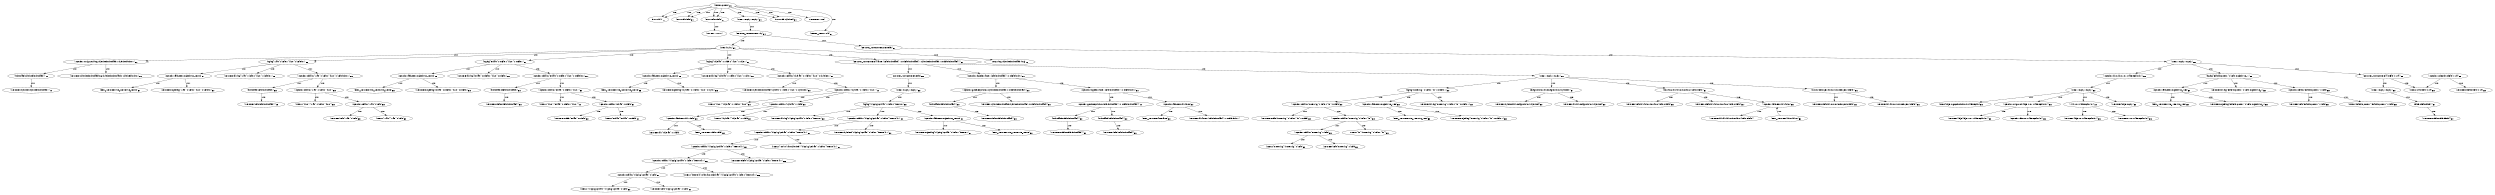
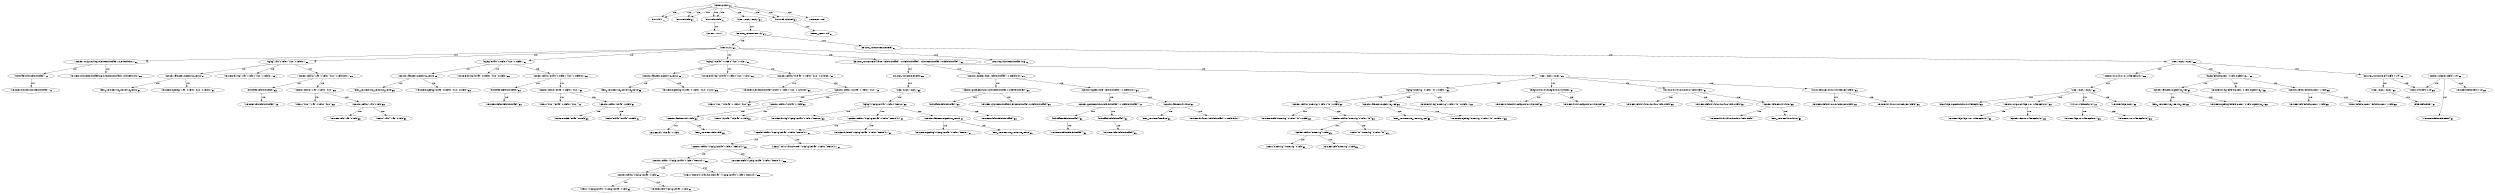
edge "(METHOD,process)" -> "(METHOD_RETURN,void)": now "(PARAM,File stylesheet)" -> "(METHOD_RETURN,void)"
edge "(delete,outFile.delete())" -> "(IDENTIFIER,outFile,outFile.delete())": now "(<operator>.notEquals,outFile != null)" -> "(IDENTIFIER,outFile,outFile.delete())"
edge "(FIELD_IDENTIFIER,liaison,liaison)" -> "(<operator>.fieldAccess,this.liaison)": reversed
